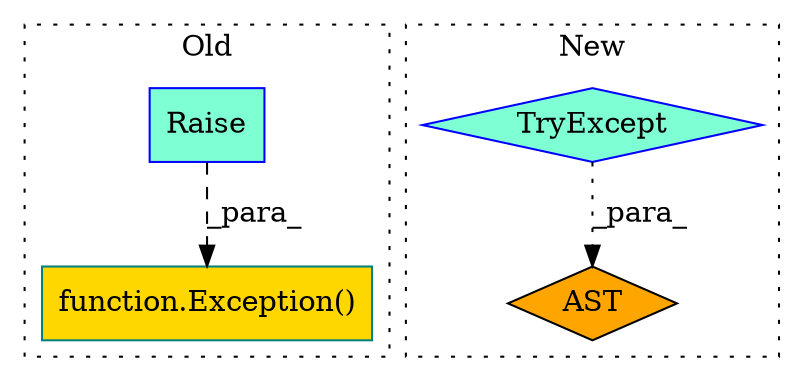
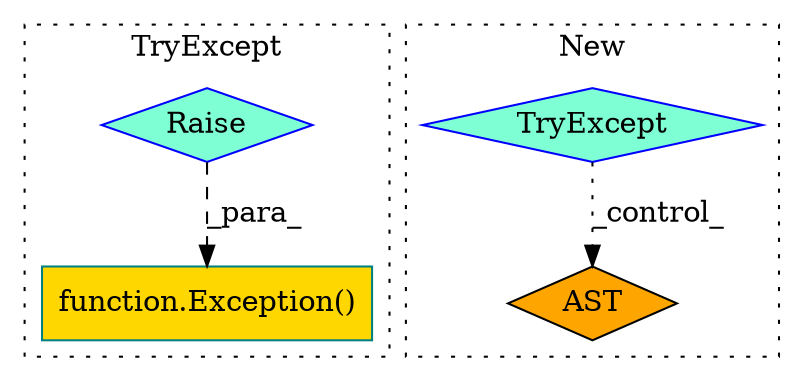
cluster "Old": label "Old" -> "TryExcept"
node "Raise": shape box -> diamond
edge "TryExcept" -> "AST": label "_para_" -> "_control_"
